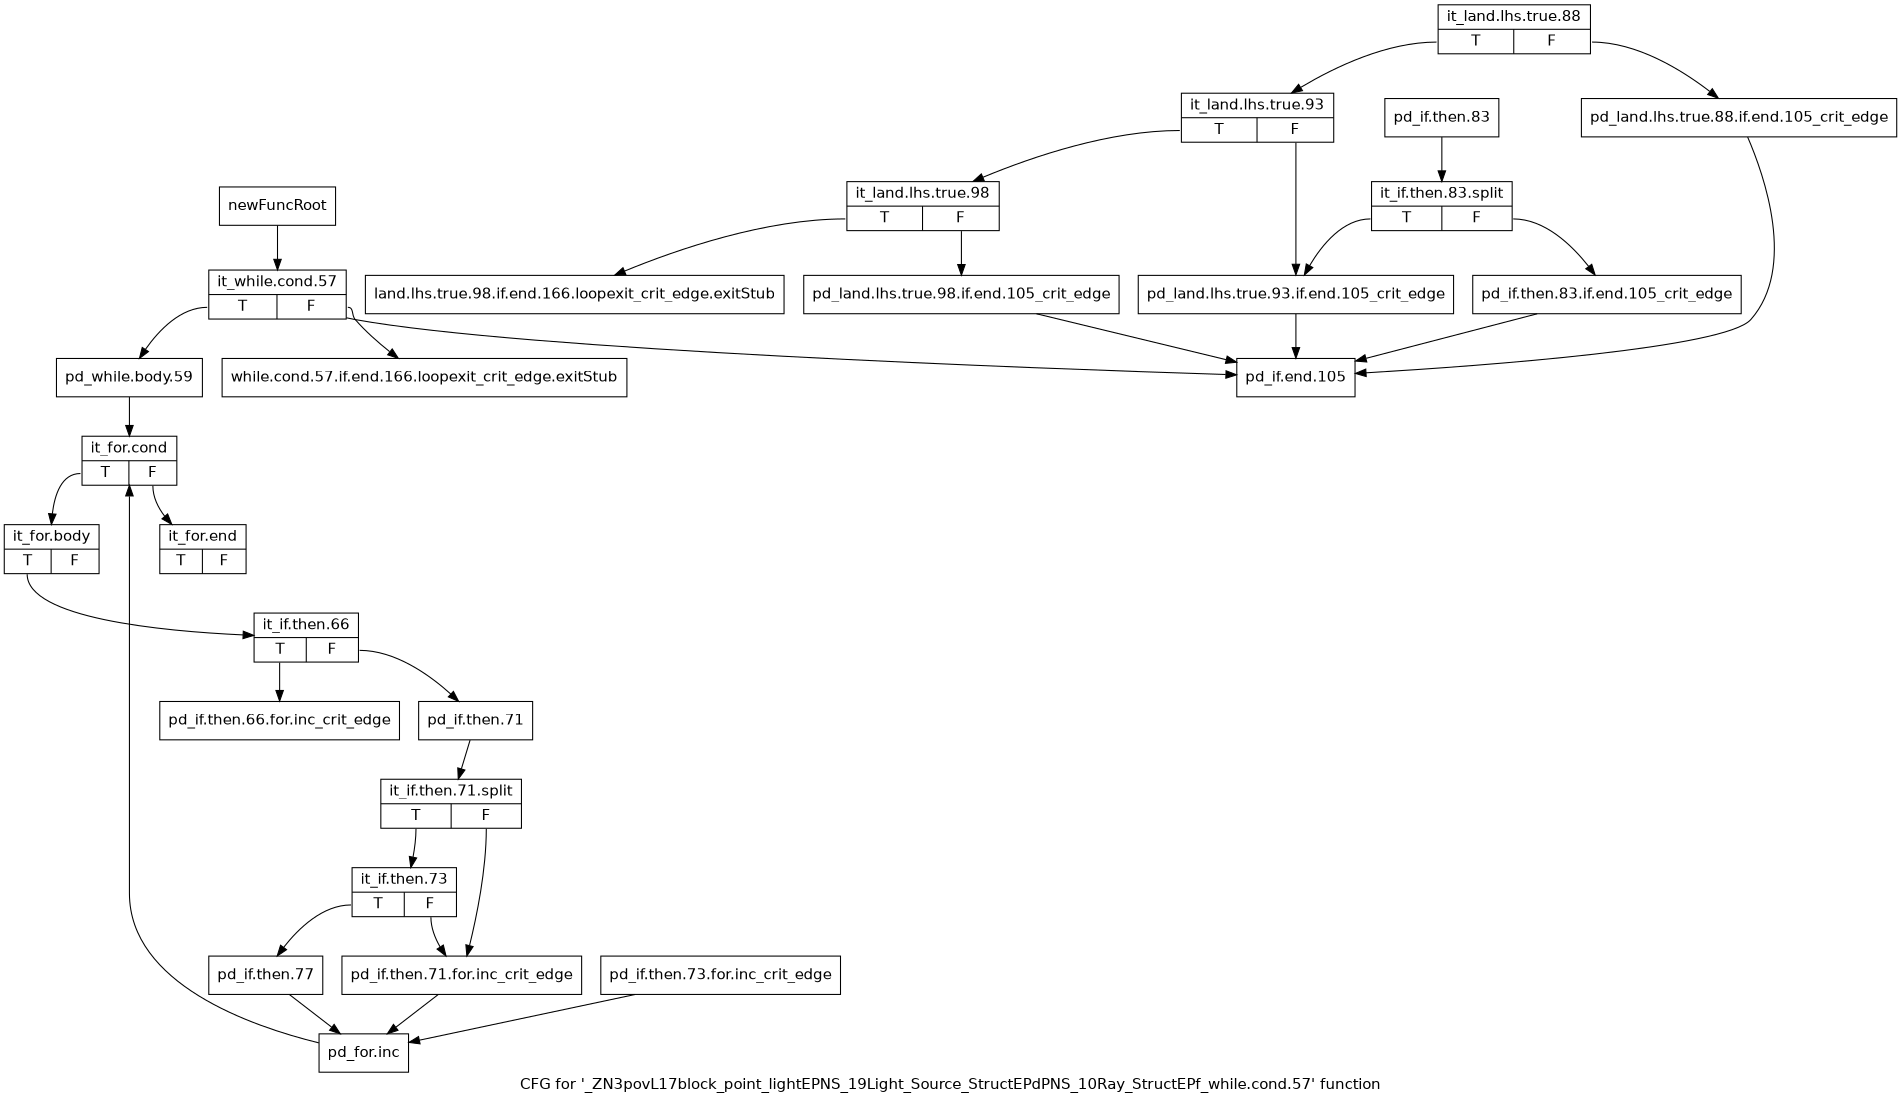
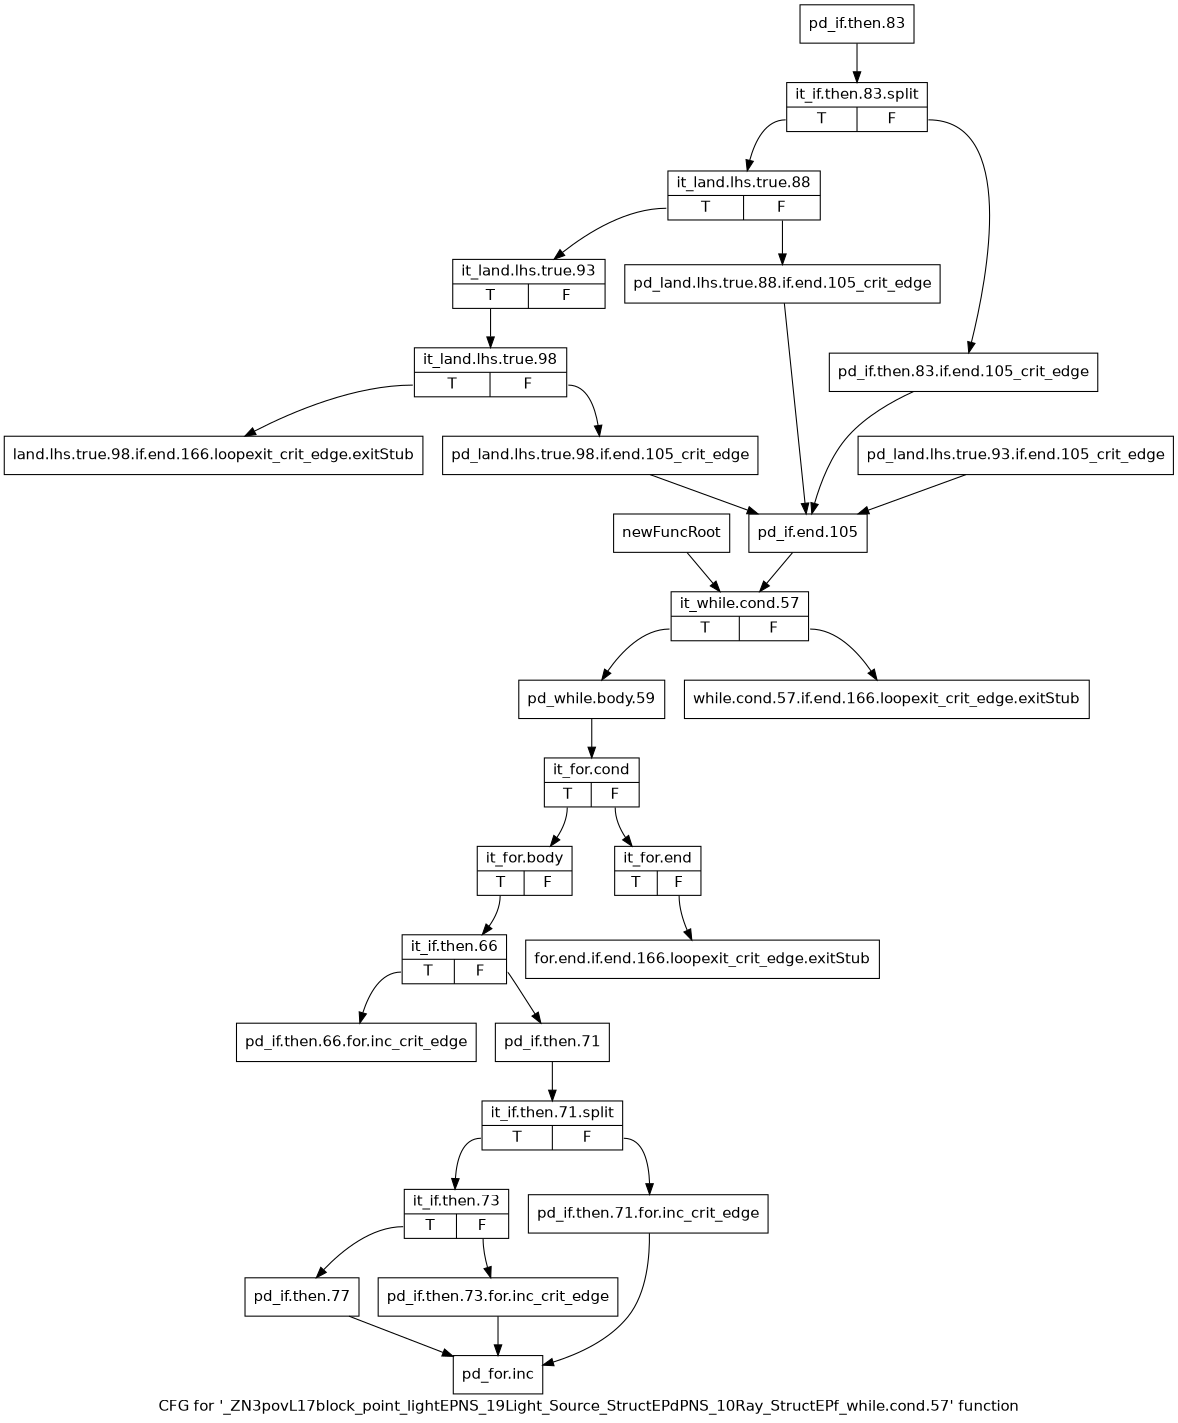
edge "it_land.lhs.true.93" -> "pd_land.lhs.true.93.if.end.105_crit_edge": removed
edge "it_if.then.83.split" -> "pd_land.lhs.true.93.if.end.105_crit_edge": now "it_if.then.83.split" -> "it_land.lhs.true.88"
edge "it_while.cond.57" -> "pd_if.end.105": reversed
edge "pd_for.inc" -> "it_for.cond": removed
edge "it_if.then.73" -> "pd_if.then.71.for.inc_crit_edge": now "it_if.then.73" -> "pd_if.then.73.for.inc_crit_edge"
node "for.end.if.end.166.loopexit_crit_edge.exitStub": added
